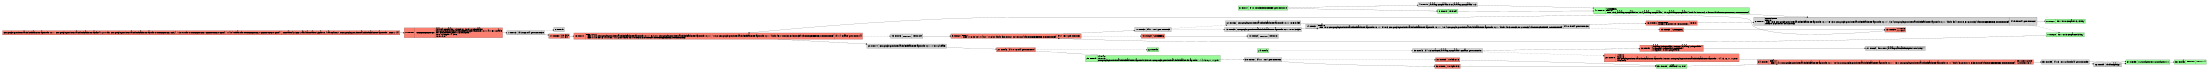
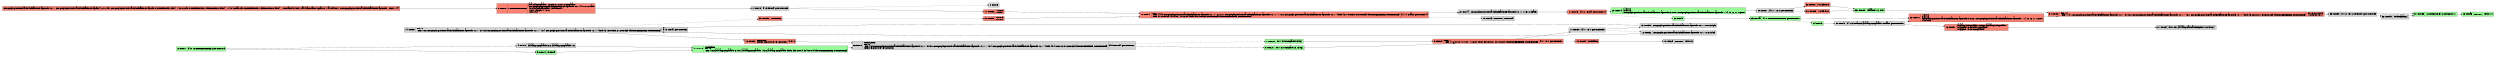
node "23: 0x004a": added
edge "19: 0x0043" -> "9: 0x002d": now "8: 0x0027" -> "9: 0x002d"
